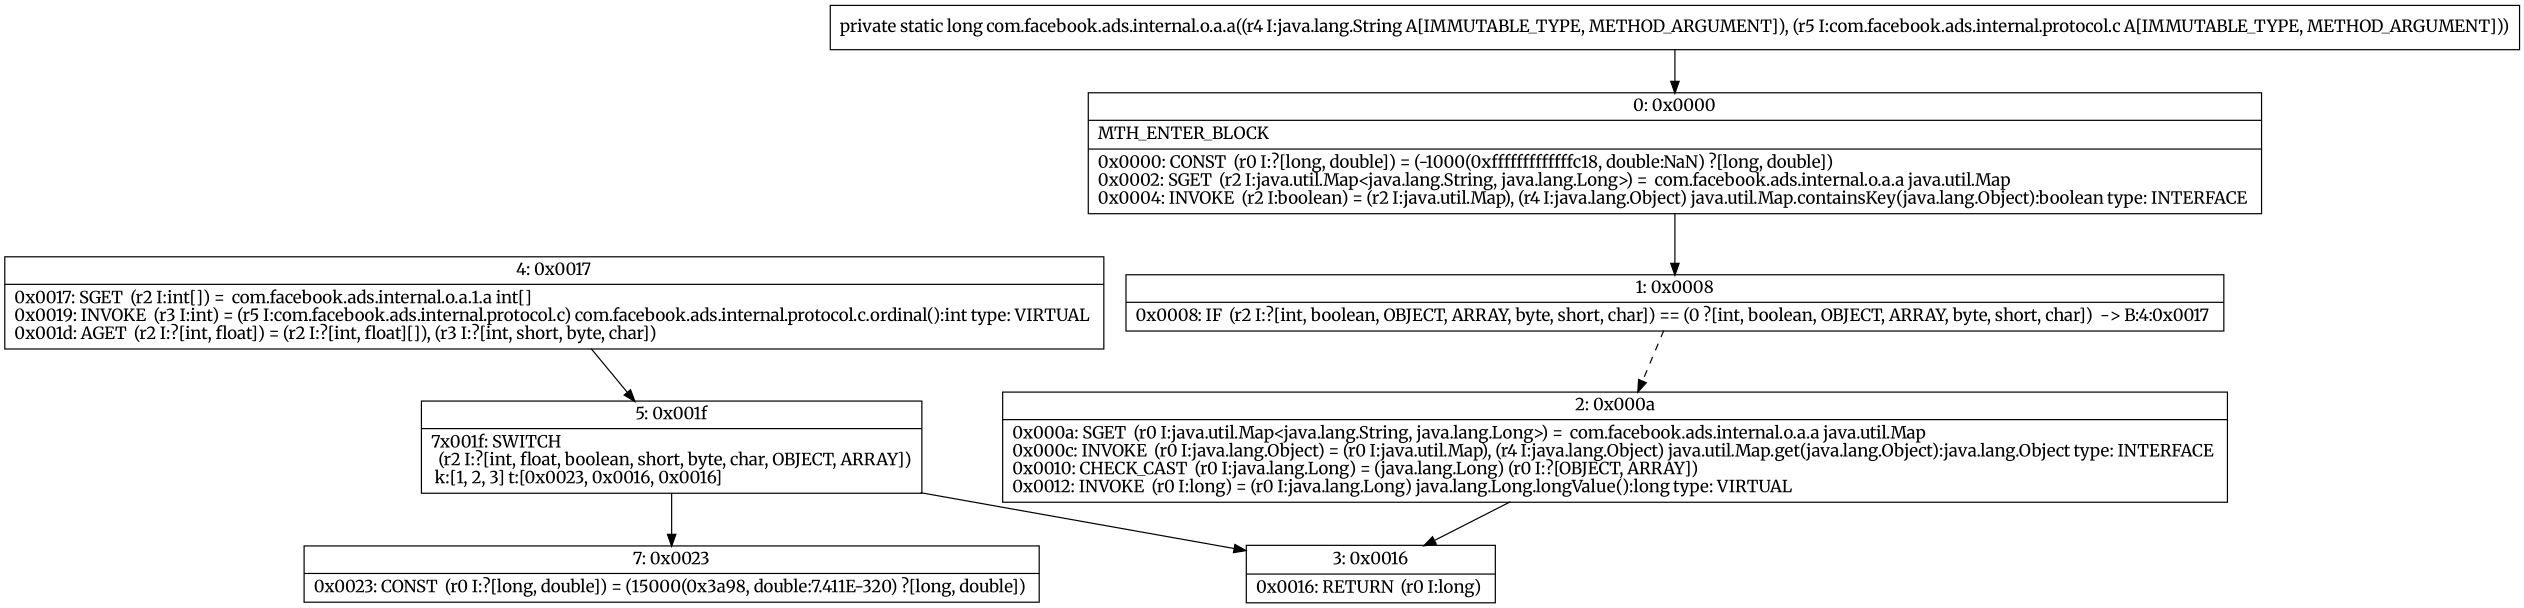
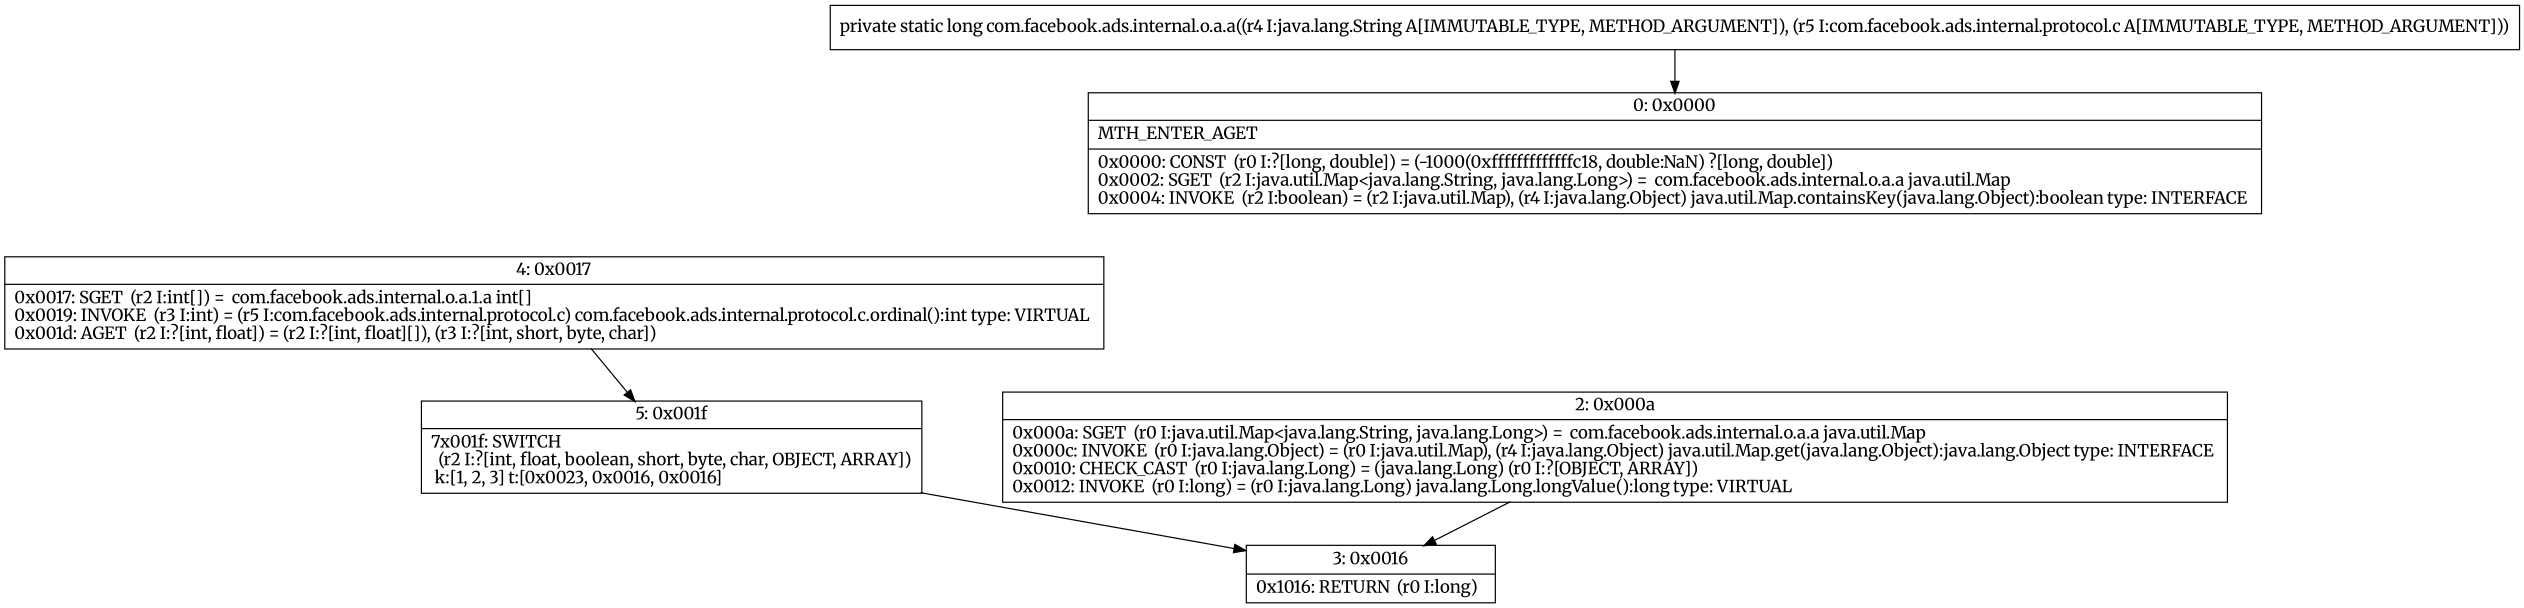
node "0: 0x0000": text "MTH_ENTER_BLOCK" -> "MTH_ENTER_AGET"
node "1: 0x0008": removed
node "7: 0x0023": removed
node "3: 0x0016": text "0x0016: RETURN  (r0 I:long)" -> "0x1016: RETURN  (r0 I:long)"
